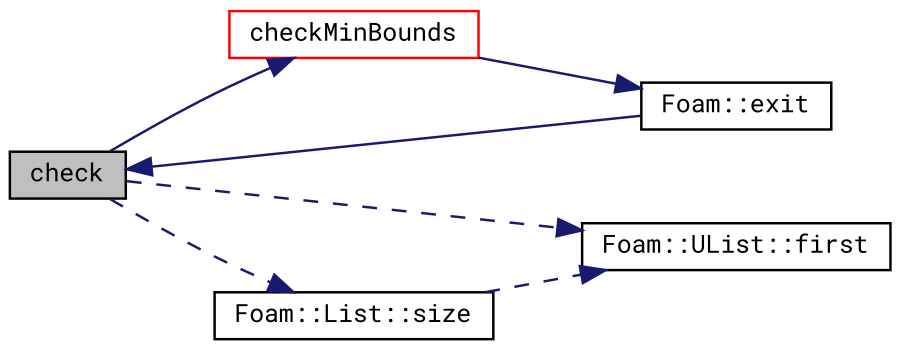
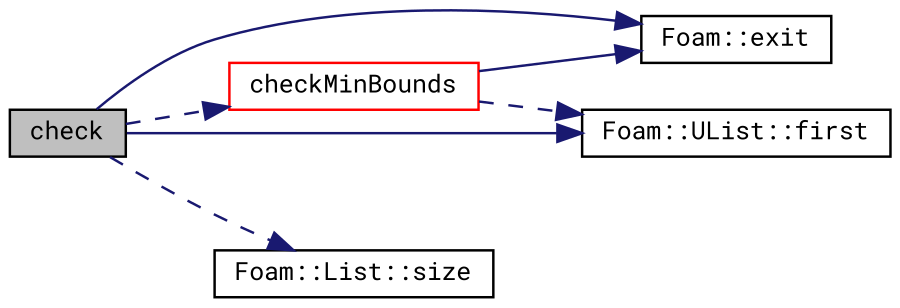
edge "check" -> "checkMinBounds": style solid -> dashed
edge "Foam::exit" -> "check": reversed
edge "check" -> "Foam::UList::first": style dashed -> solid
edge "Foam::List::size" -> "Foam::UList::first": now "checkMinBounds" -> "Foam::UList::first"
